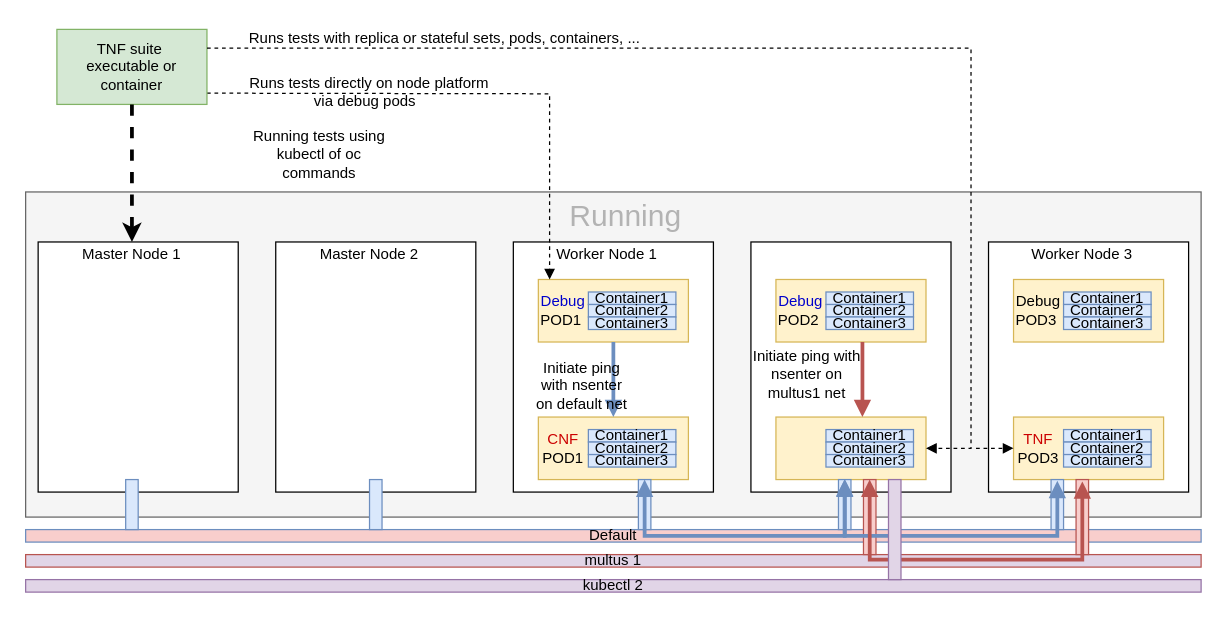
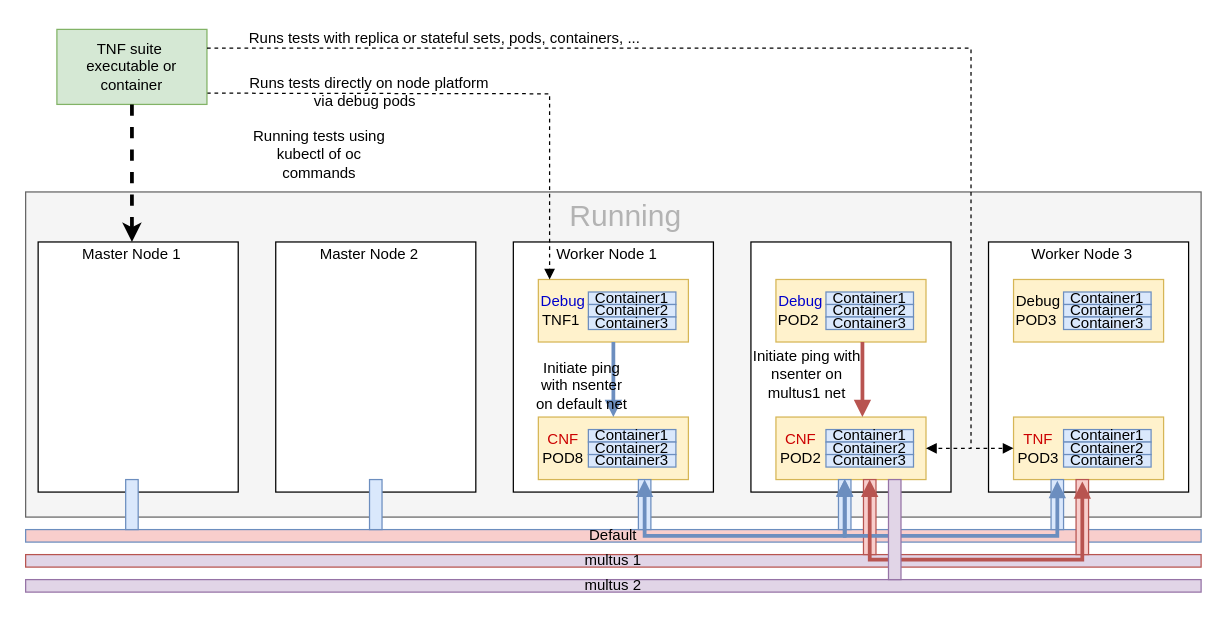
node "Debug POD1": label "Debug POD1" -> "Debug TNF1"
node "CNF POD1": label "CNF POD1" -> "CNF POD8"
node "CNF POD2": added
node "kubectl 2": label "kubectl 2" -> "multus 2"
